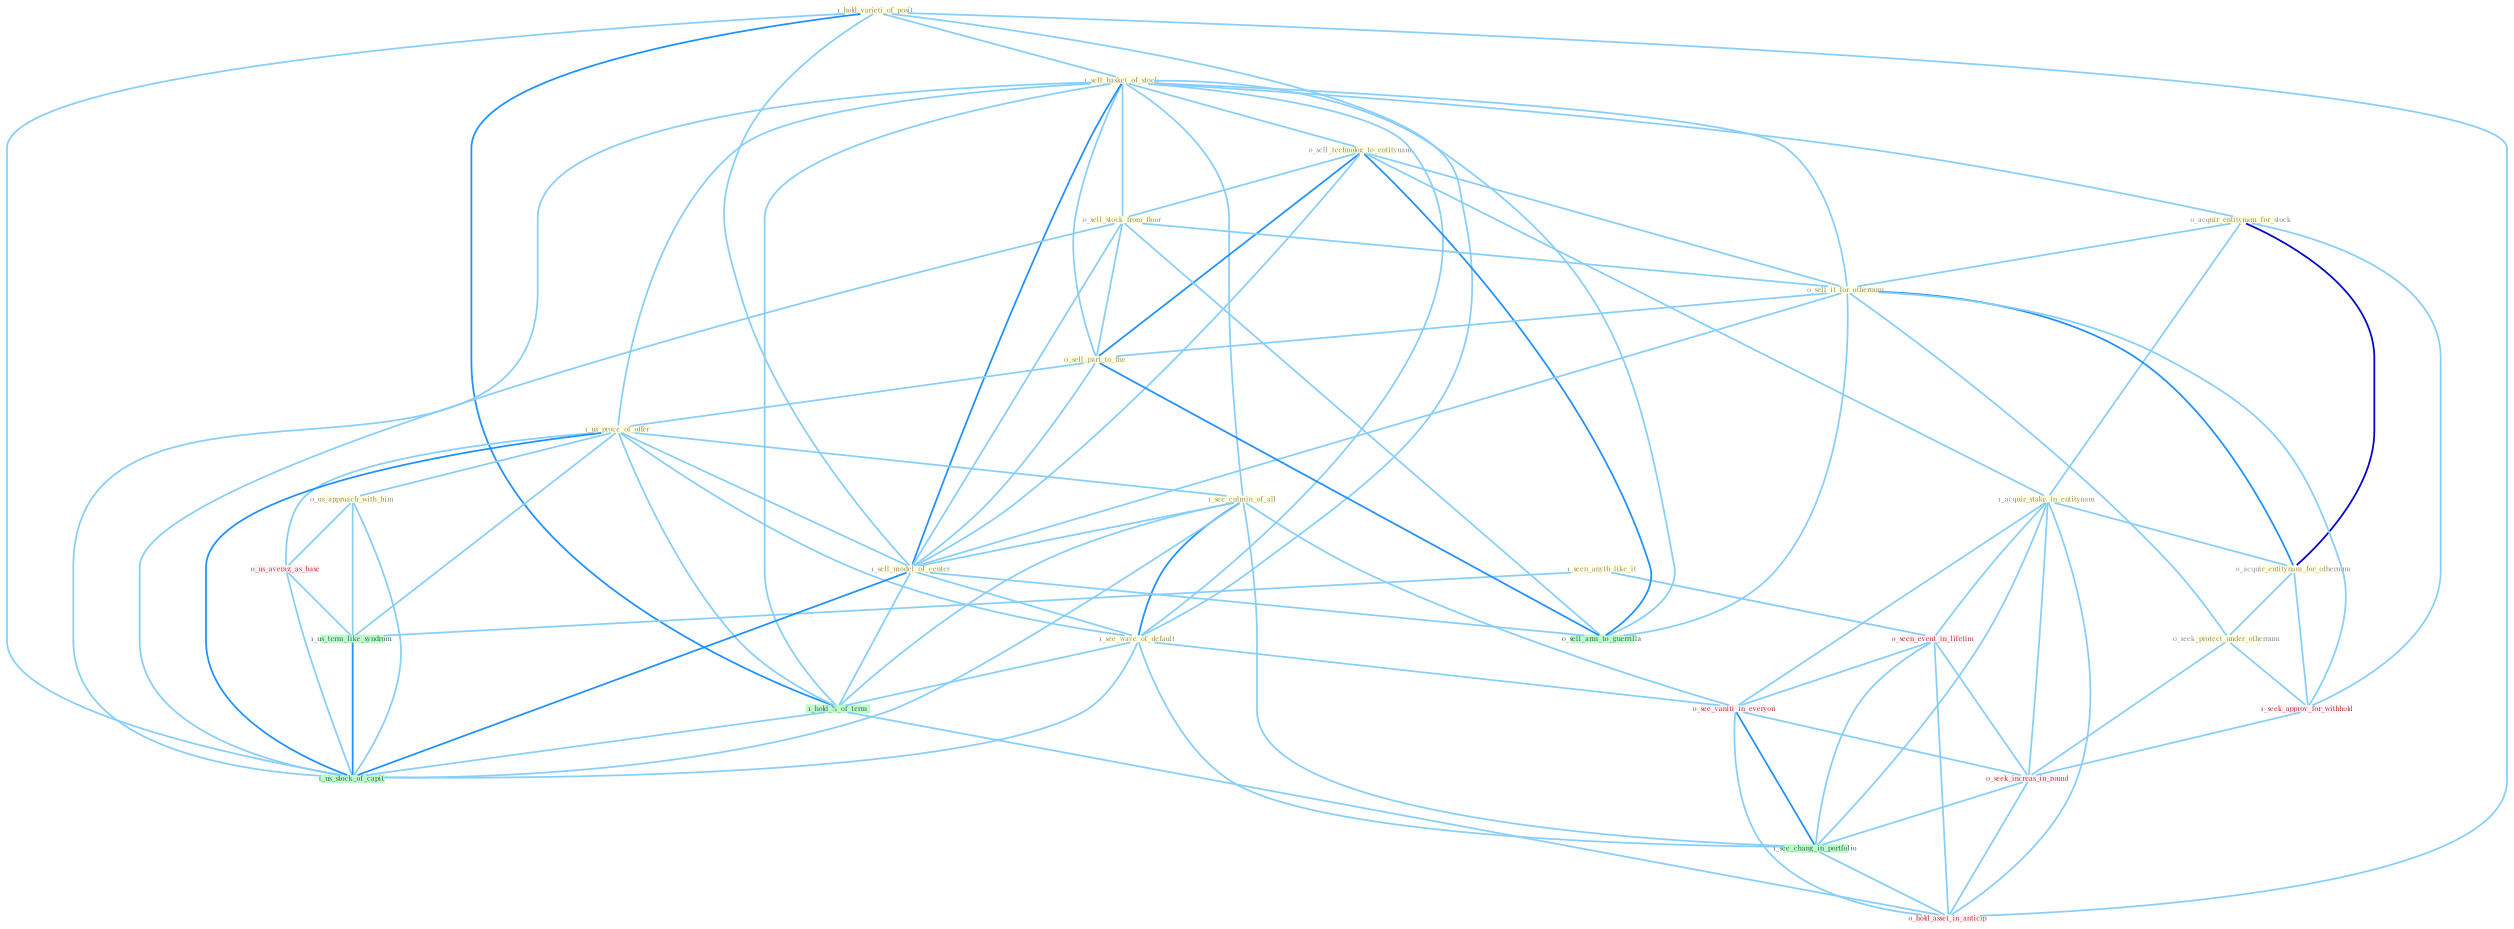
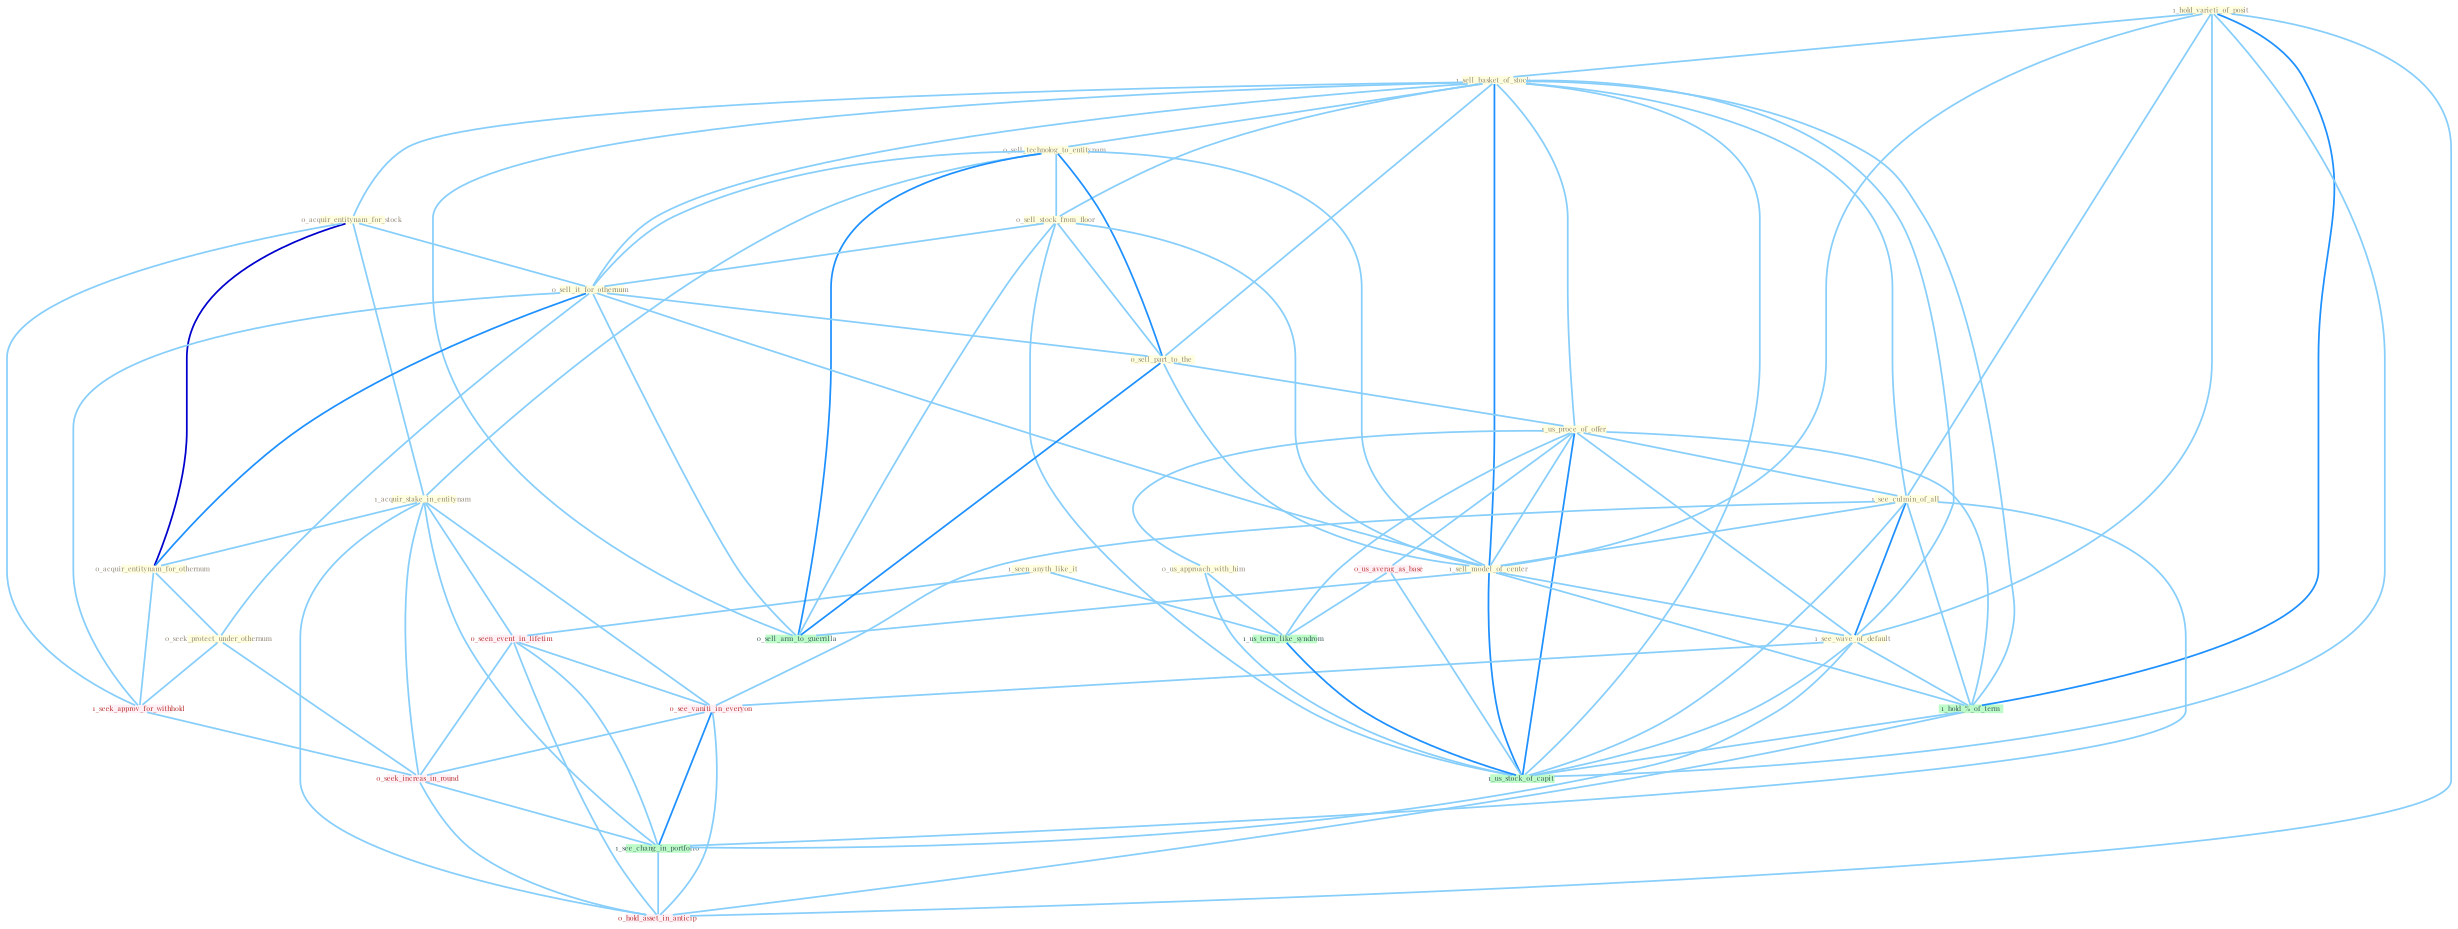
edge "1_hold_varieti_of_posit" -- "1_see_culmin_of_all": added
edge "0_us_approach_with_him" -- "0_us_averag_as_base": removed
